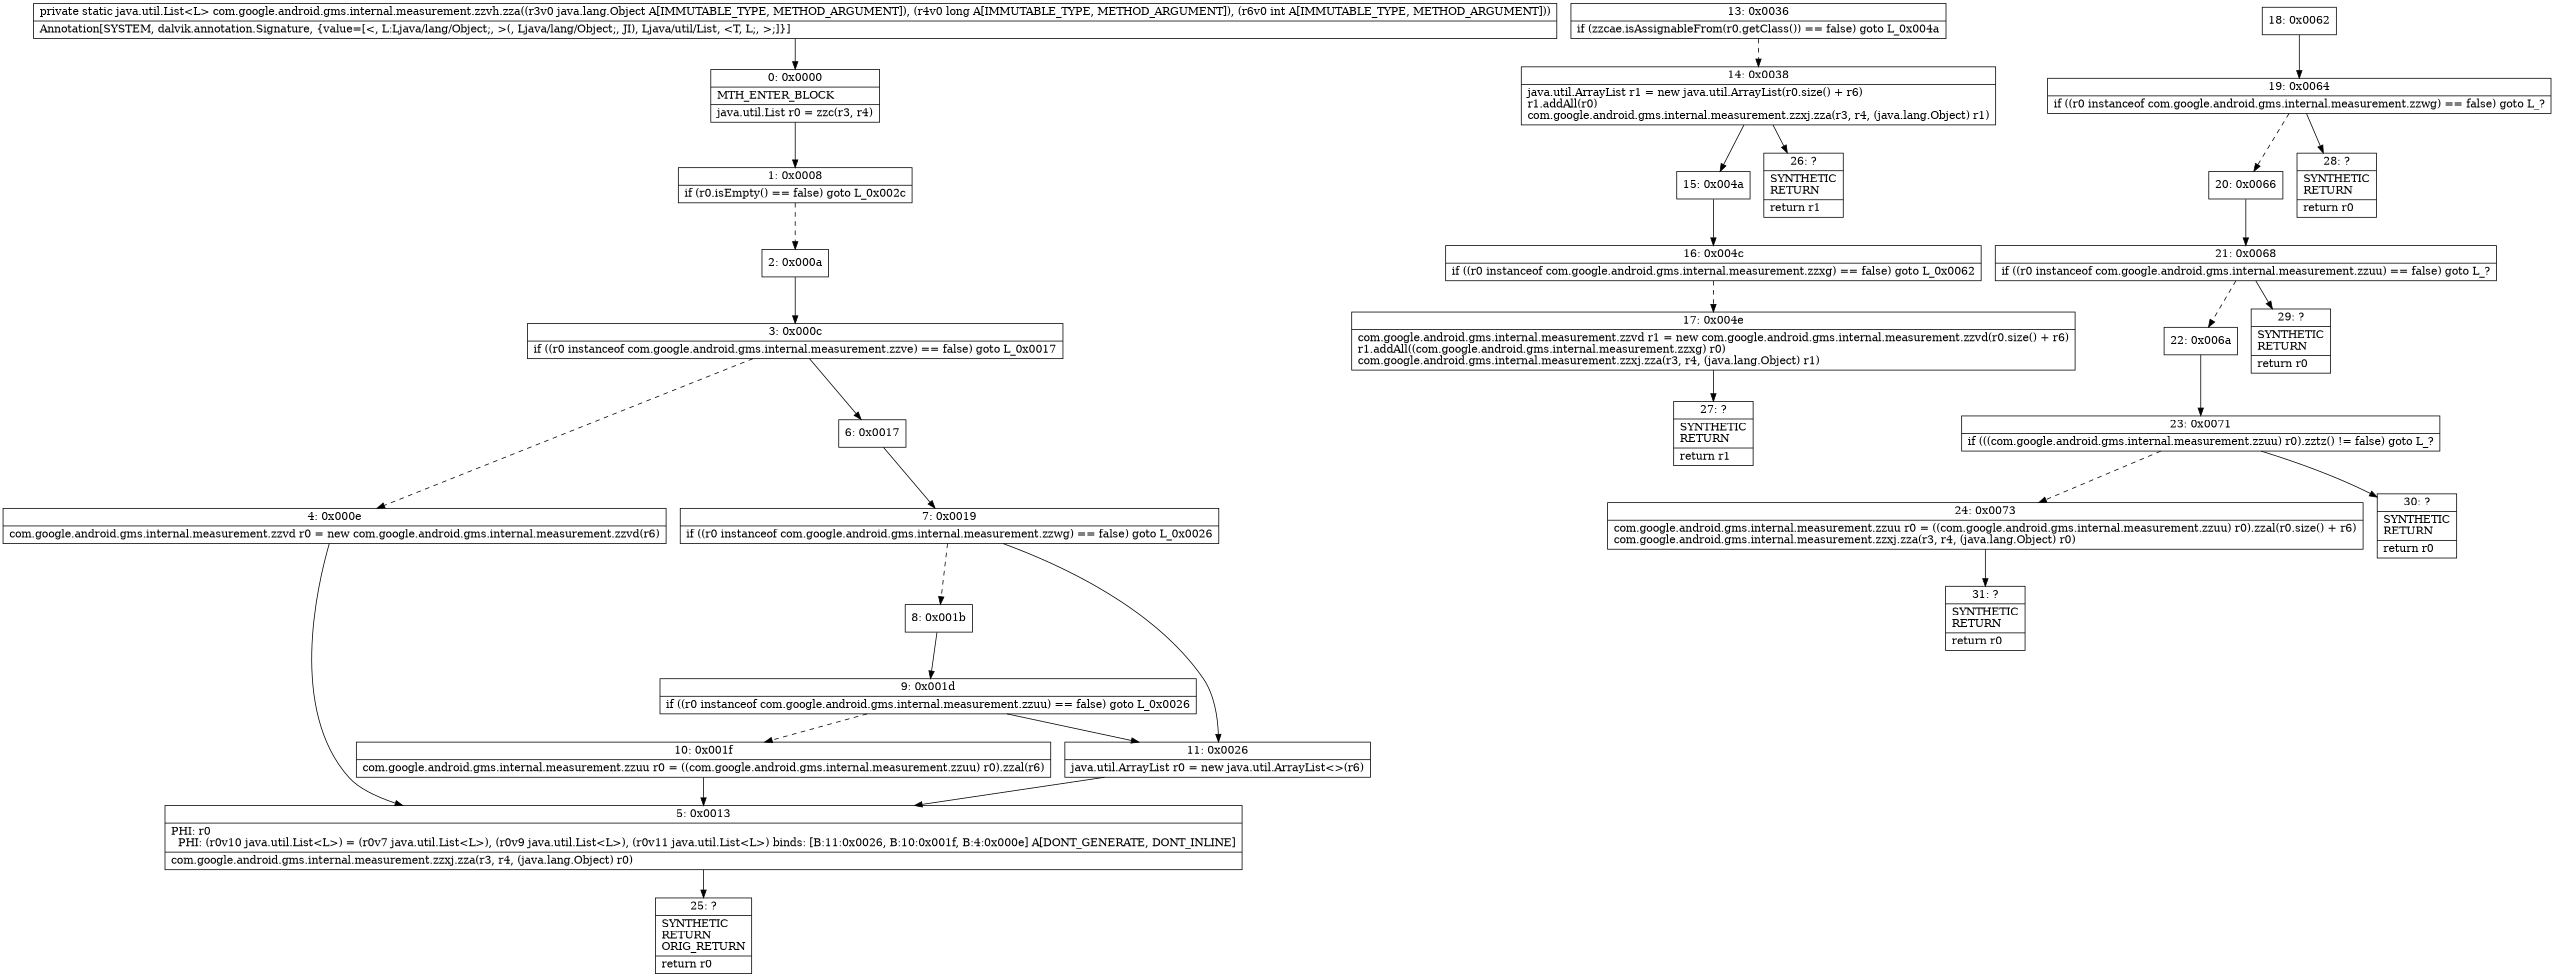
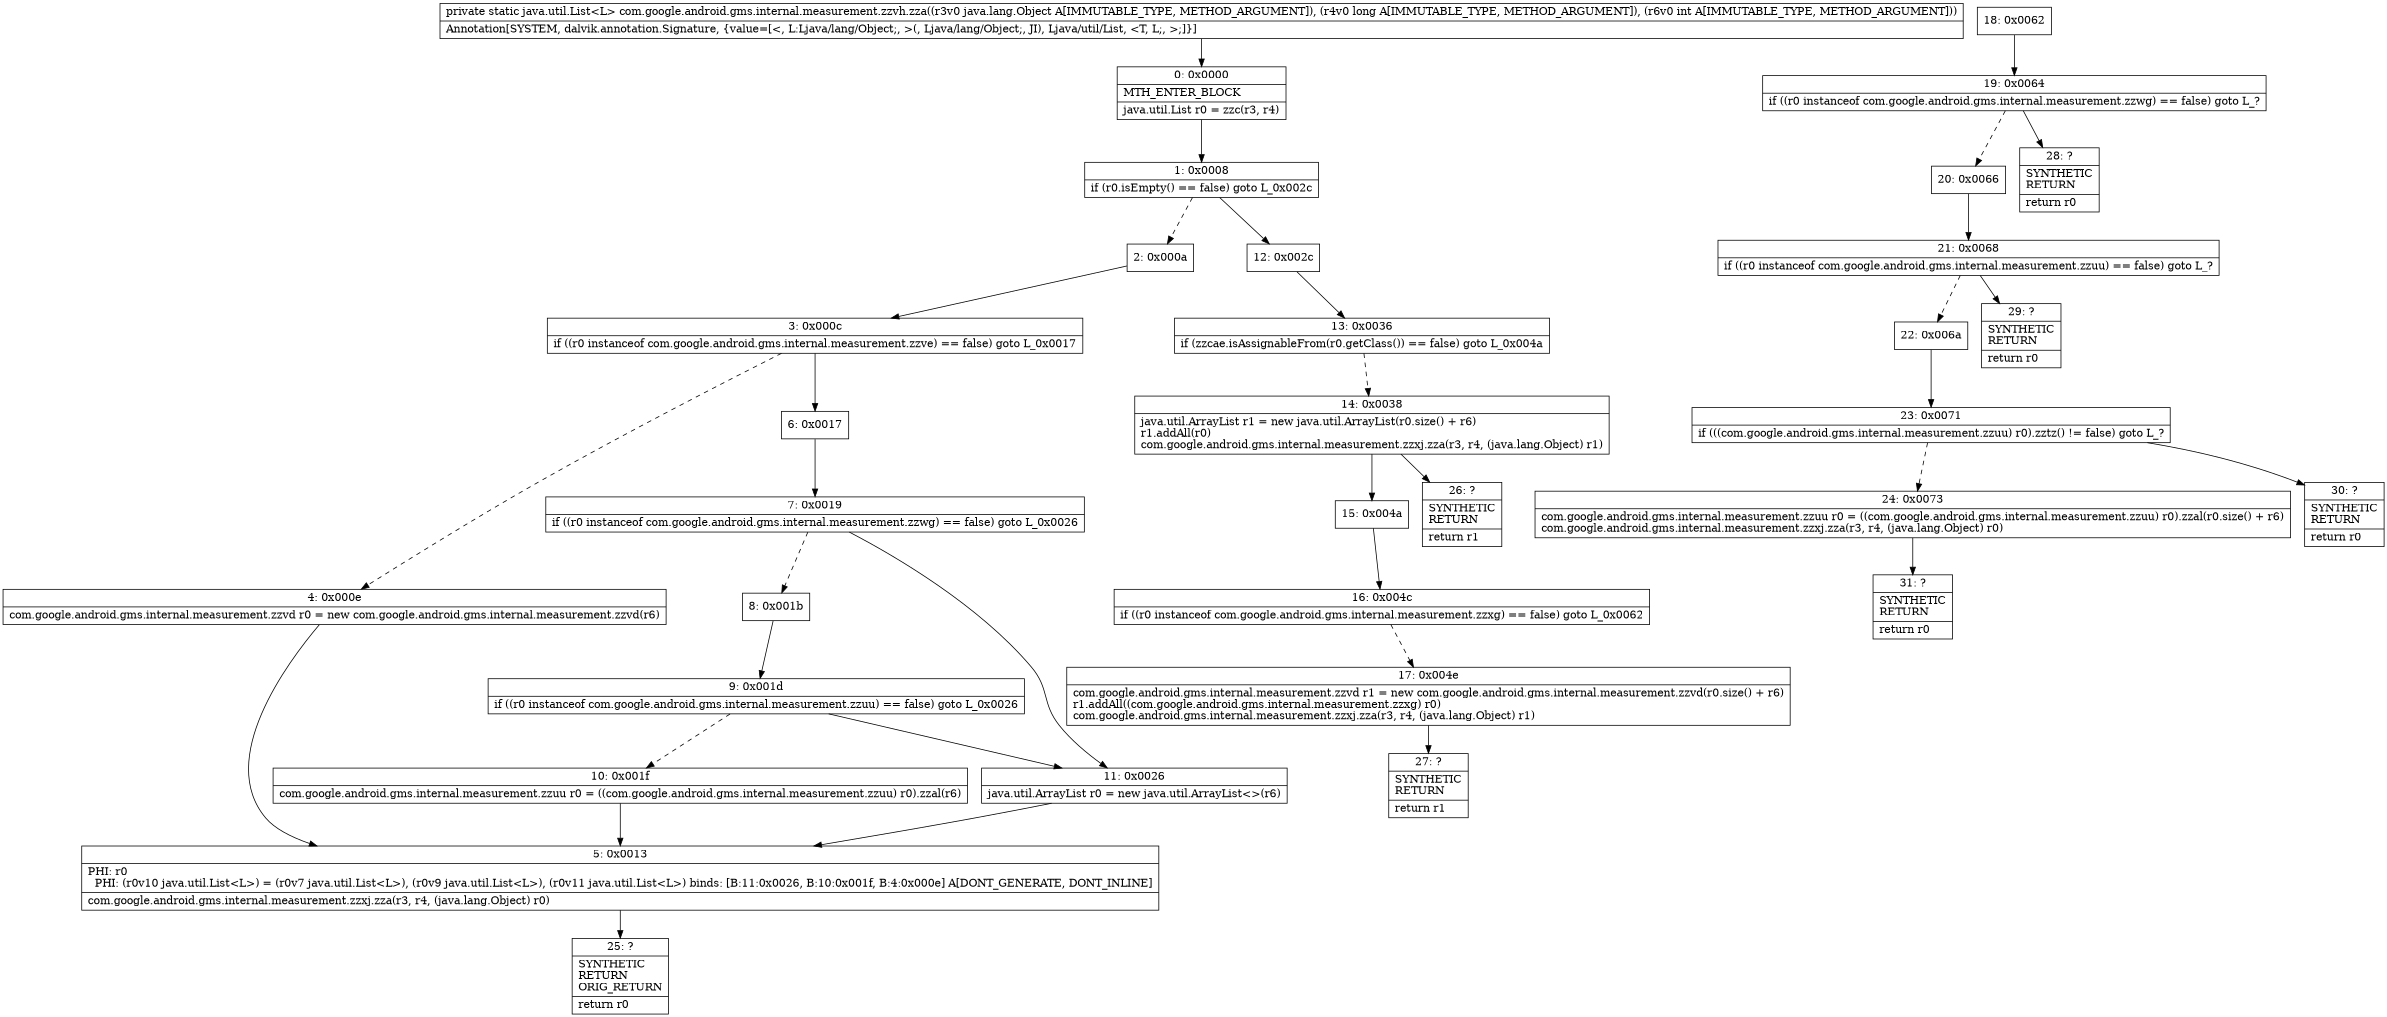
node "12: 0x002c": added
